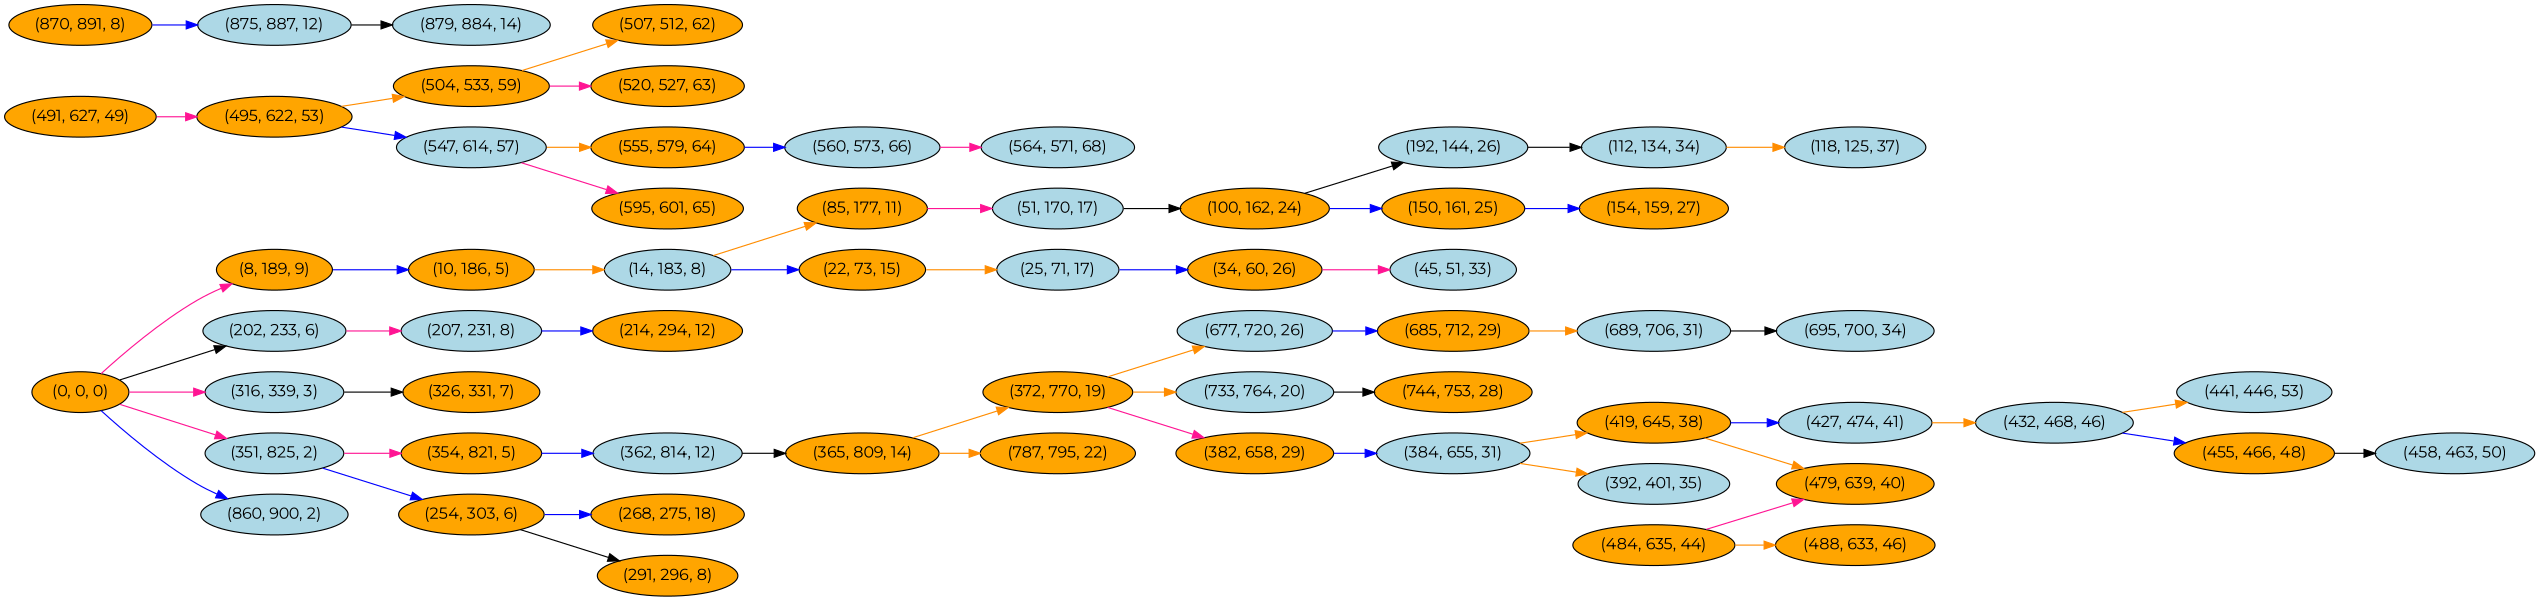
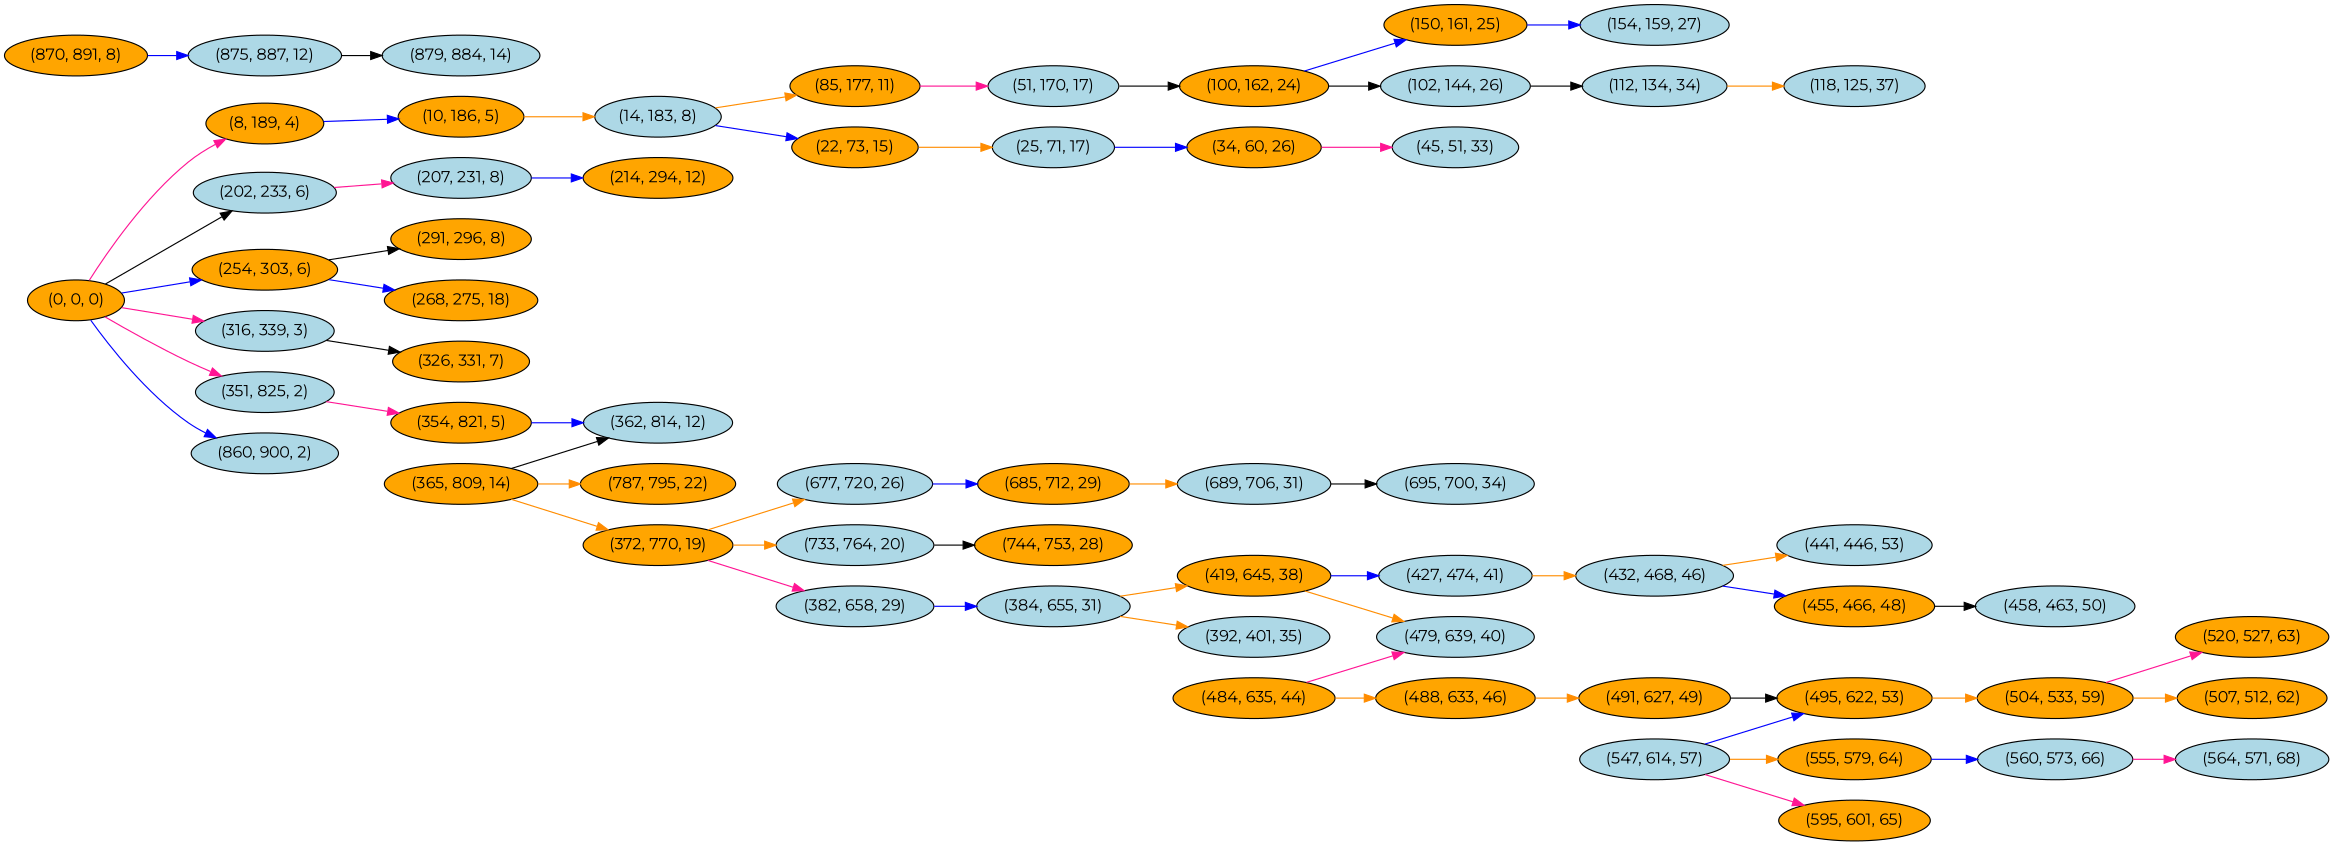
edge "(491, 627, 49)" -> "(495, 622, 53)": color deeppink -> black
edge "(495, 622, 53)" -> "(547, 614, 57)": reversed
node "(192, 144, 26)": label "(192, 144, 26)" -> "(102, 144, 26)"
node "(154, 159, 27)": fillcolor orange -> lightblue
node "(8, 189, 9)": label "(8, 189, 9)" -> "(8, 189, 4)"
edge "(362, 814, 12)" -> "(365, 809, 14)": reversed
node "(382, 658, 29)": fillcolor orange -> lightblue
edge "(351, 825, 2)" -> "(254, 303, 6)": now "(0, 0, 0)" -> "(254, 303, 6)"
node "(479, 639, 40)": fillcolor orange -> lightblue
edge "(488, 633, 46)" -> "(491, 627, 49)": added
